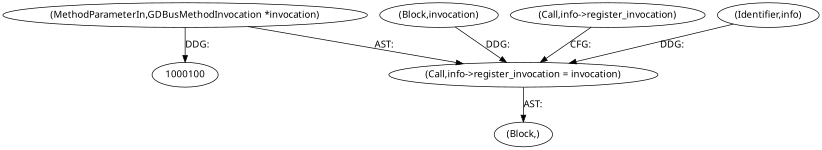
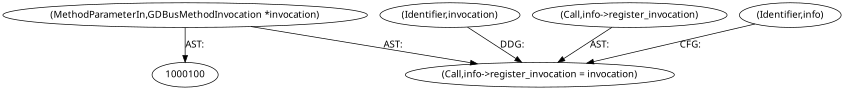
node "(Block,invocation)": label "(Block,invocation)" -> "(Identifier,invocation)"
edge "(MethodParameterIn,GDBusMethodInvocation *invocation)" -> "1000100": label "DDG: " -> "AST: "
edge "(Call,info->register_invocation)" -> "(Call,info->register_invocation = invocation)": label "CFG: " -> "AST: "
edge "(Identifier,info)" -> "(Call,info->register_invocation = invocation)": label "DDG: " -> "CFG: "
node "(Block,)": removed
